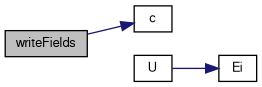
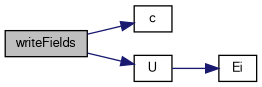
edge "writeFields" -> "U": added
